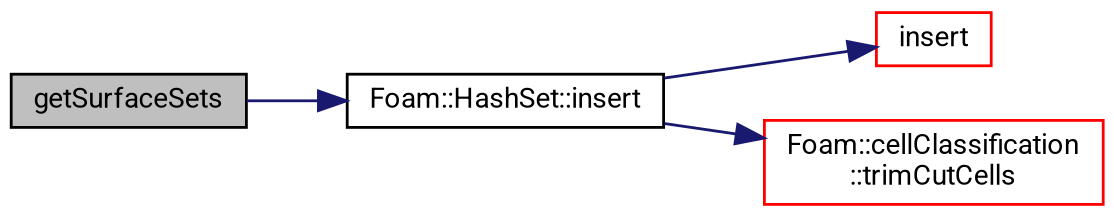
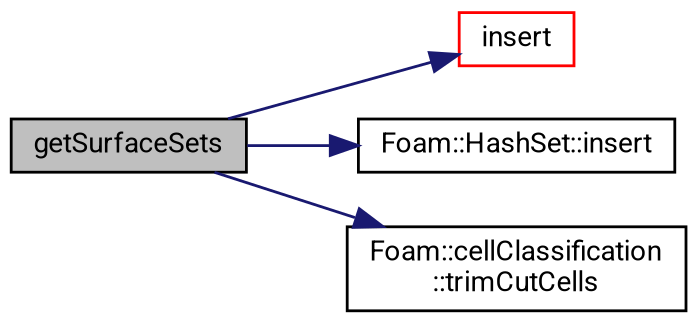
edge "Foam::HashSet::insert" -> "insert": now "getSurfaceSets" -> "insert"
edge "Foam::HashSet::insert" -> "Foam::cellClassification ::trimCutCells": now "getSurfaceSets" -> "Foam::cellClassification ::trimCutCells"
node "Foam::cellClassification ::trimCutCells": color red -> black
